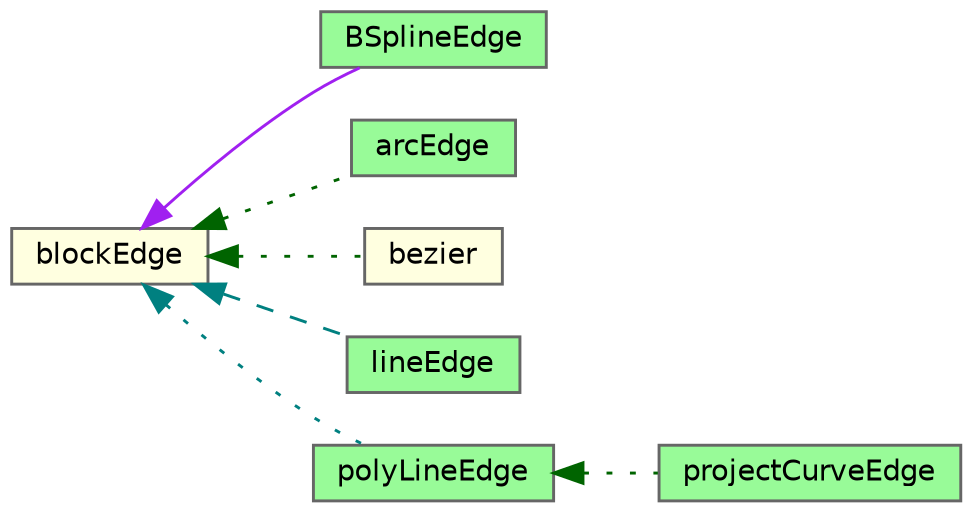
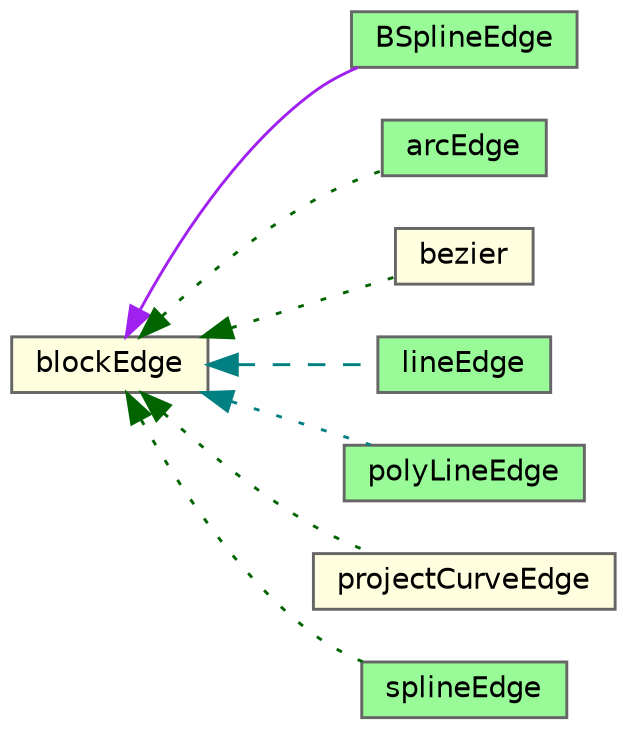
edge "projectCurveEdge" -> "polyLineEdge": now "projectCurveEdge" -> "blockEdge"
node "projectCurveEdge": fillcolor palegreen -> lightyellow
node "splineEdge": added
